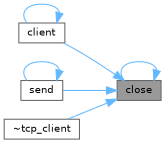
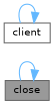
edge "client" -> "close": removed
node "send": removed
node "~tcp_client": removed
